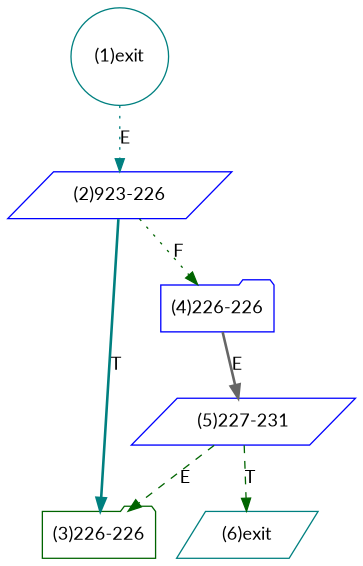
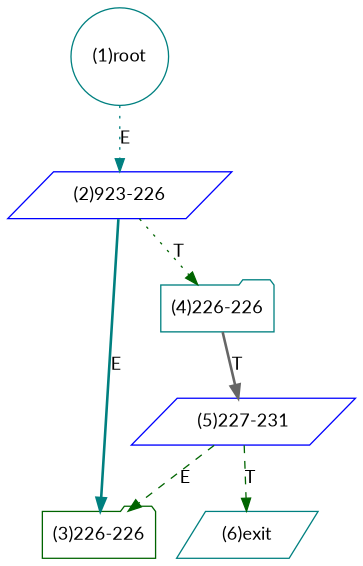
node "(1)exit": label "(1)exit" -> "(1)root"
edge "(2)923-226" -> "(4)226-226": label "F" -> "T"
node "(4)226-226": color blue -> teal
edge "(2)923-226" -> "(3)226-226": label "T" -> "E"
edge "(4)226-226" -> "(5)227-231": label "E" -> "T"
